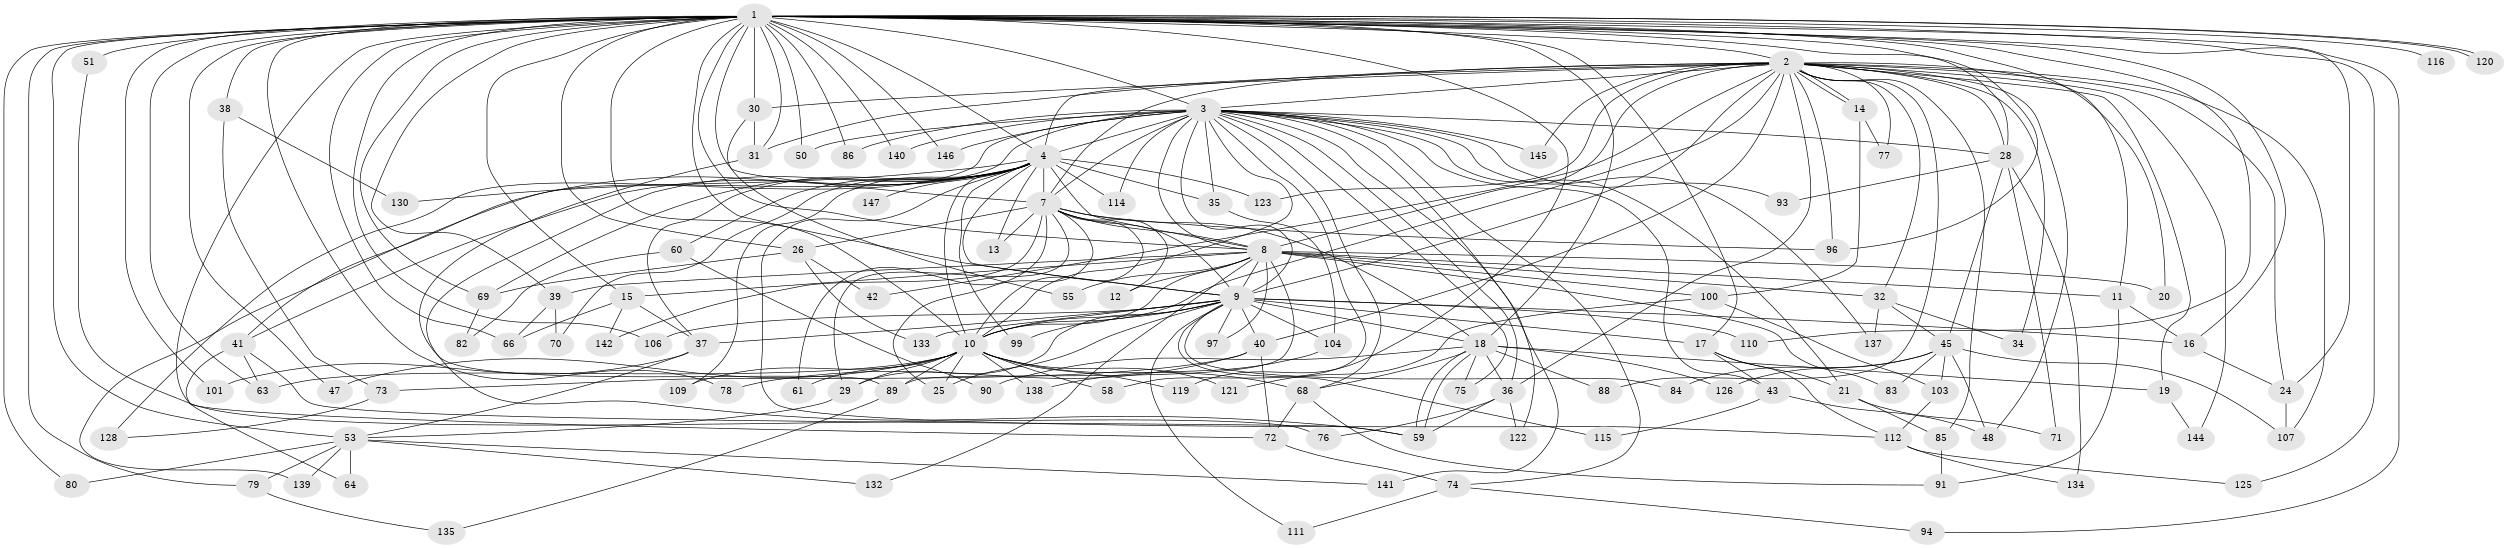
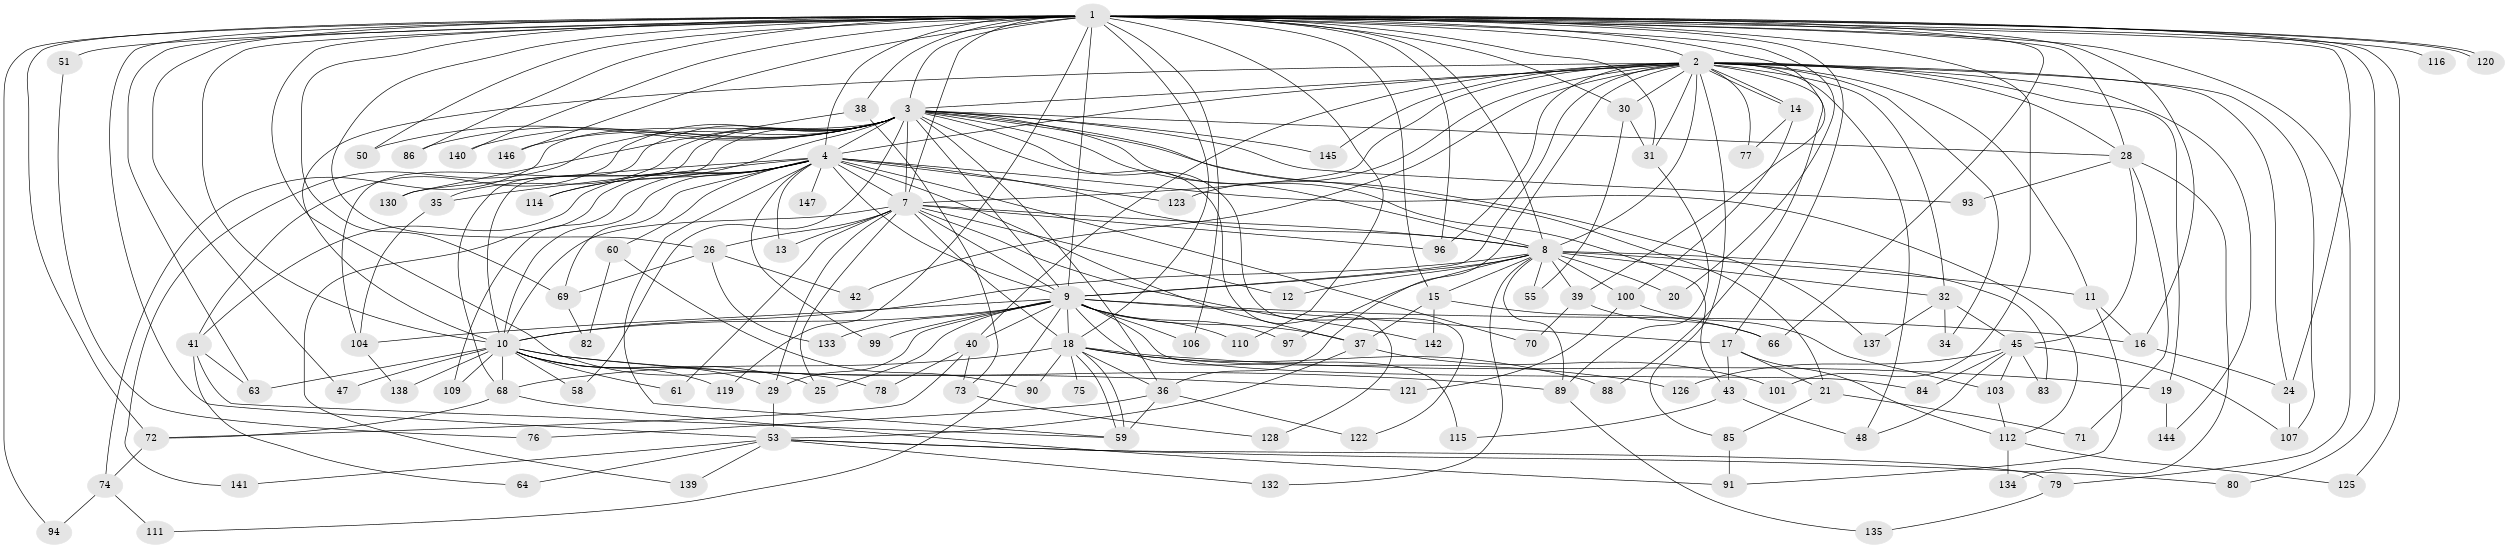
edge "3" -- "75": now "3" -- "104"
